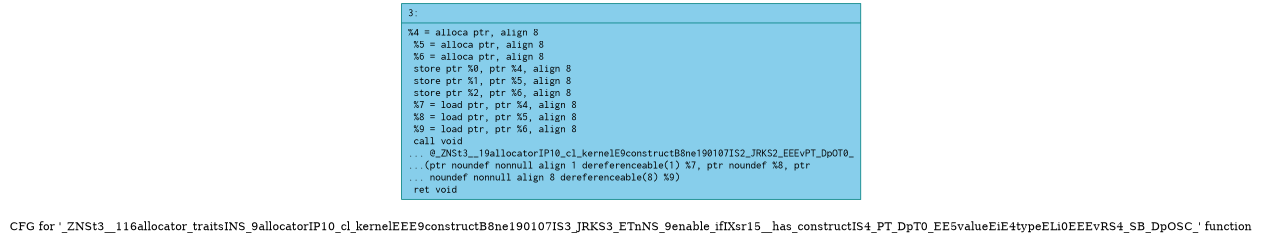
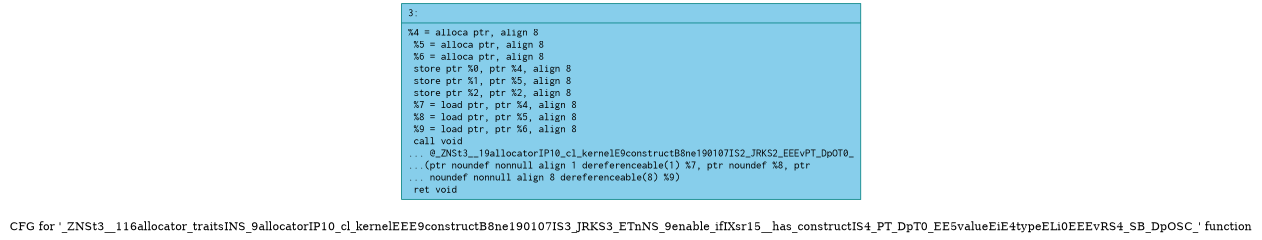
node "3:": text "store ptr %2, ptr %6, align 8" -> "store ptr %2, ptr %2, align 8"
